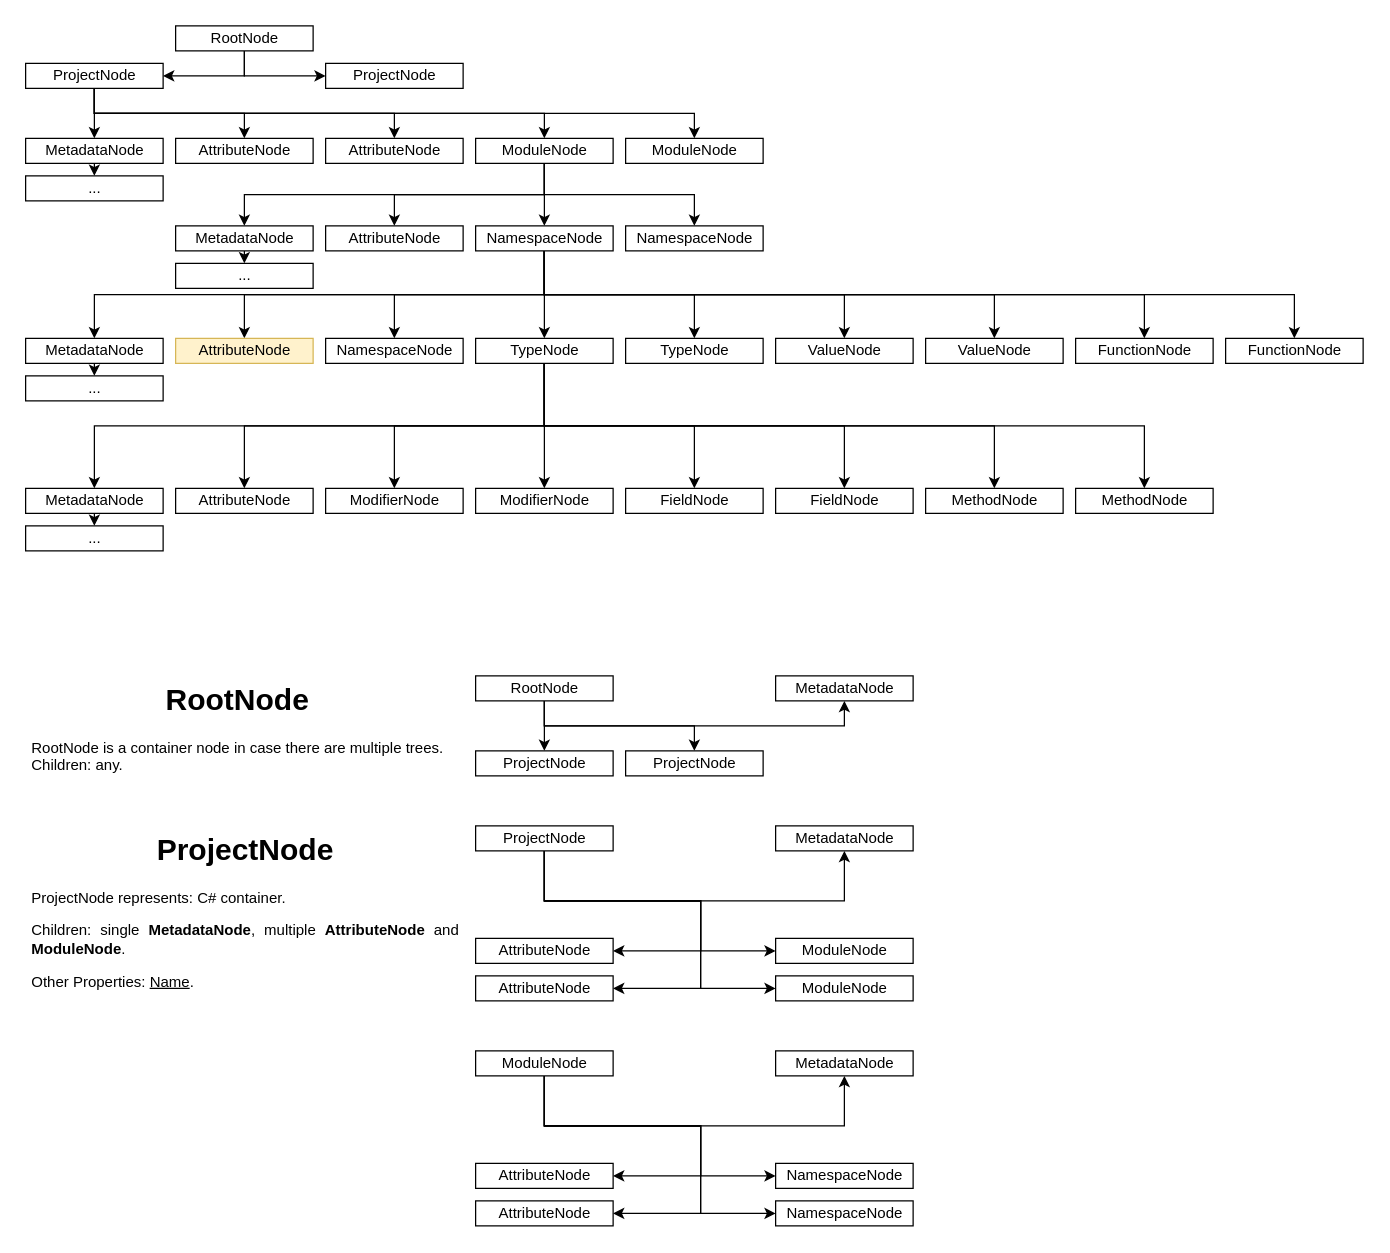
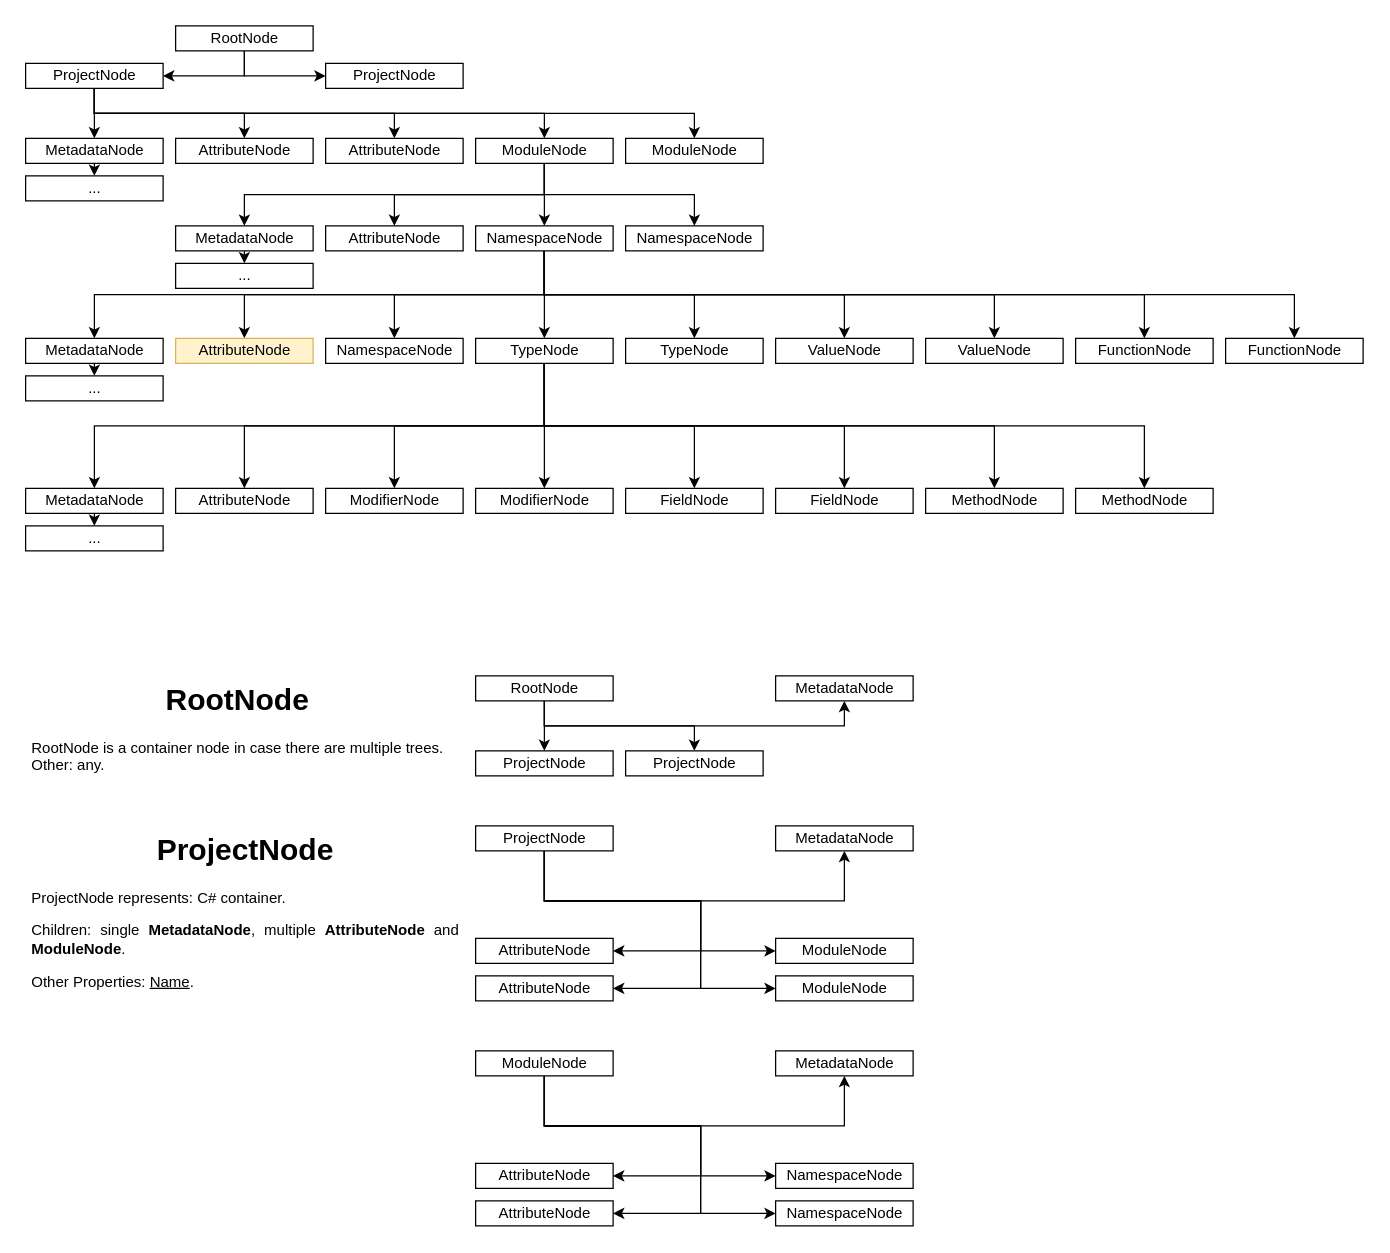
node "RootNodeRootNode is a container node in case there are multiple trees. Children: any.": label "RootNodeRootNode is a container node in case there are multiple trees. Children: any." -> "RootNodeRootNode is a container node in case there are multiple trees. Other: any."
